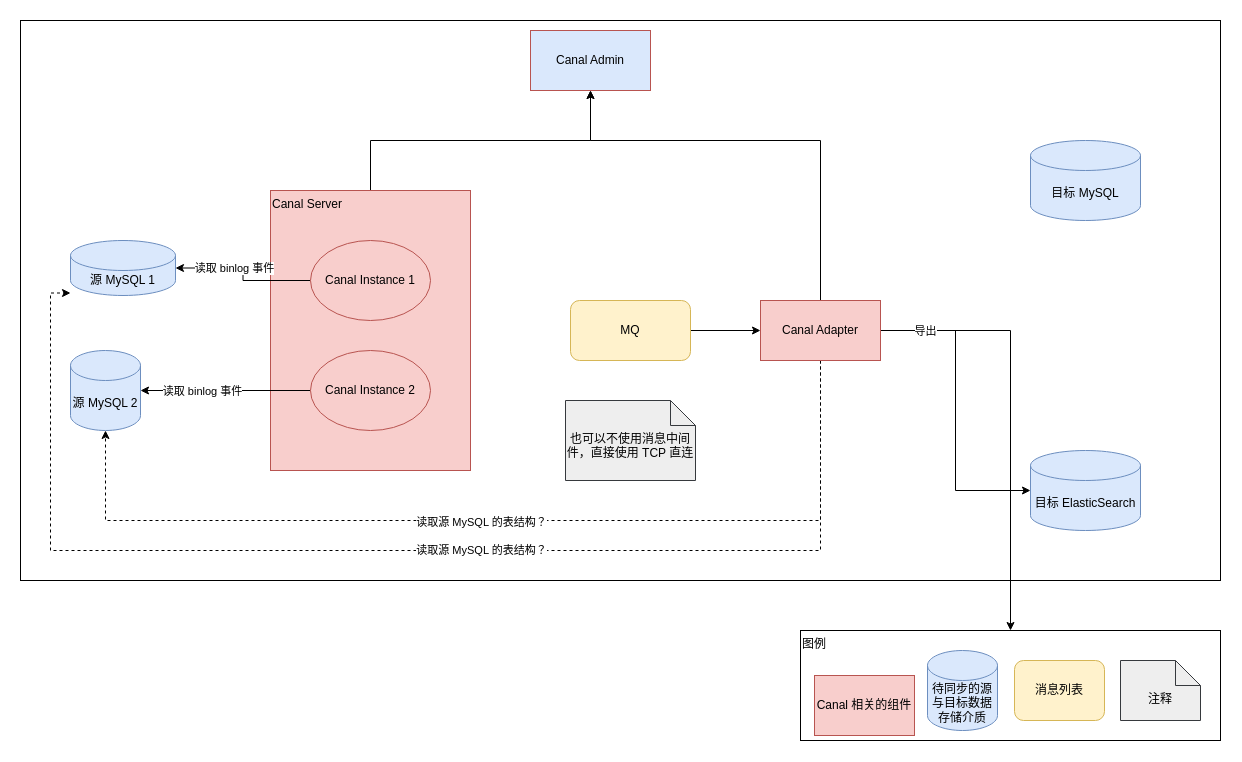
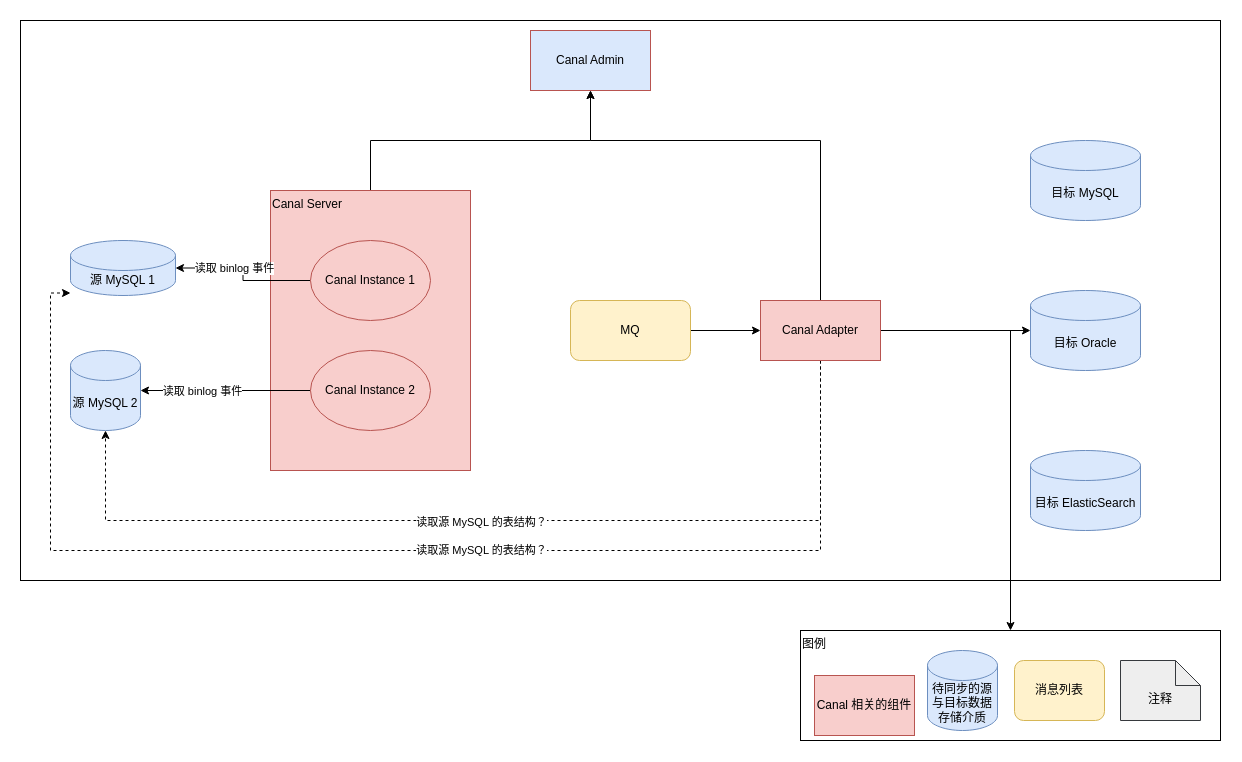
edge "Canal Adapter" -> "目标 Oracle": added
node "目标 Oracle": added
node "也可以不使用消息中间件，直接使用 TCP 直连": removed
edge "Canal Adapter" -> "目标 ElasticSearch": removed, label "导出"
